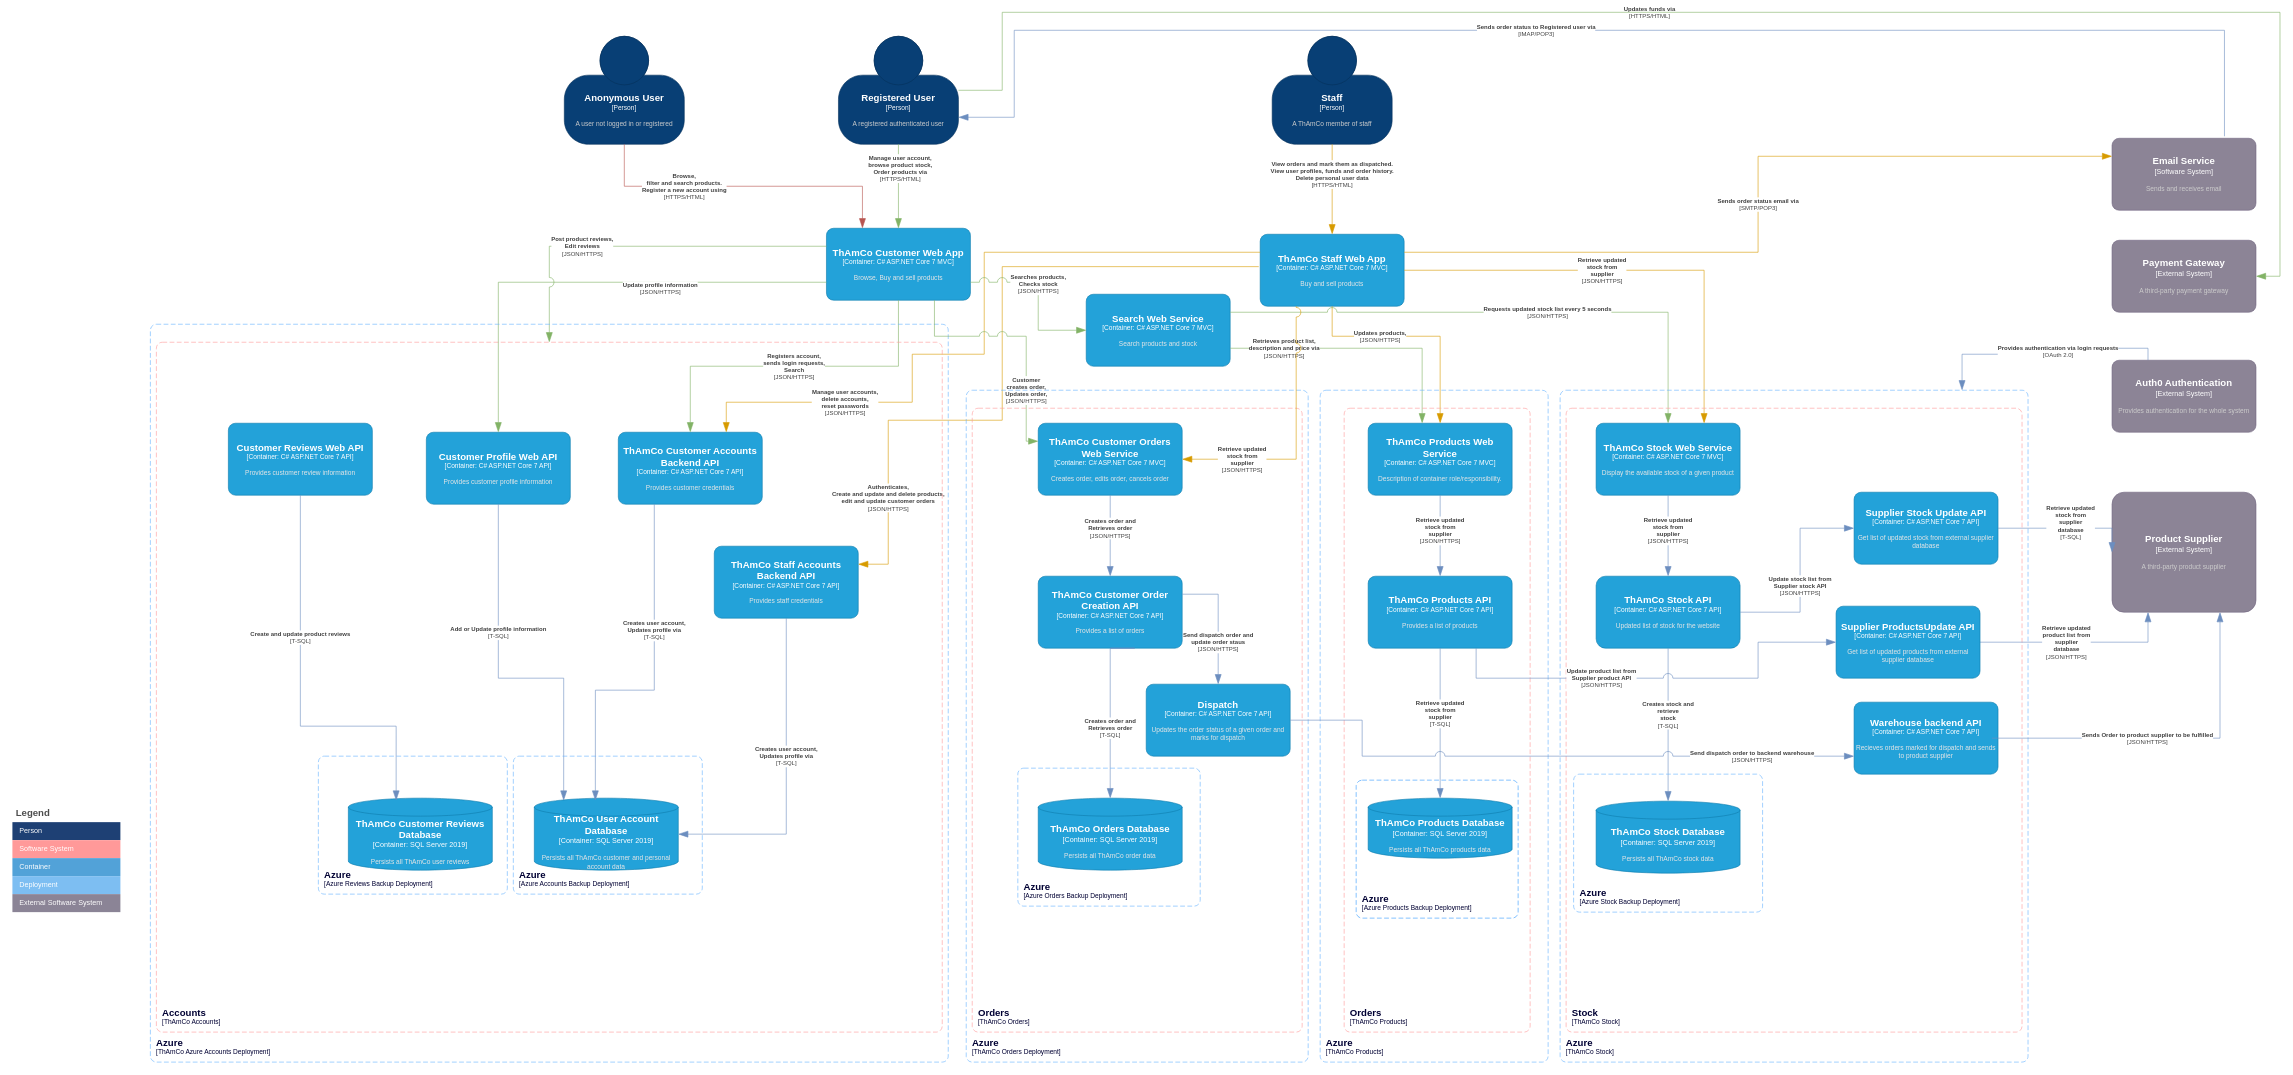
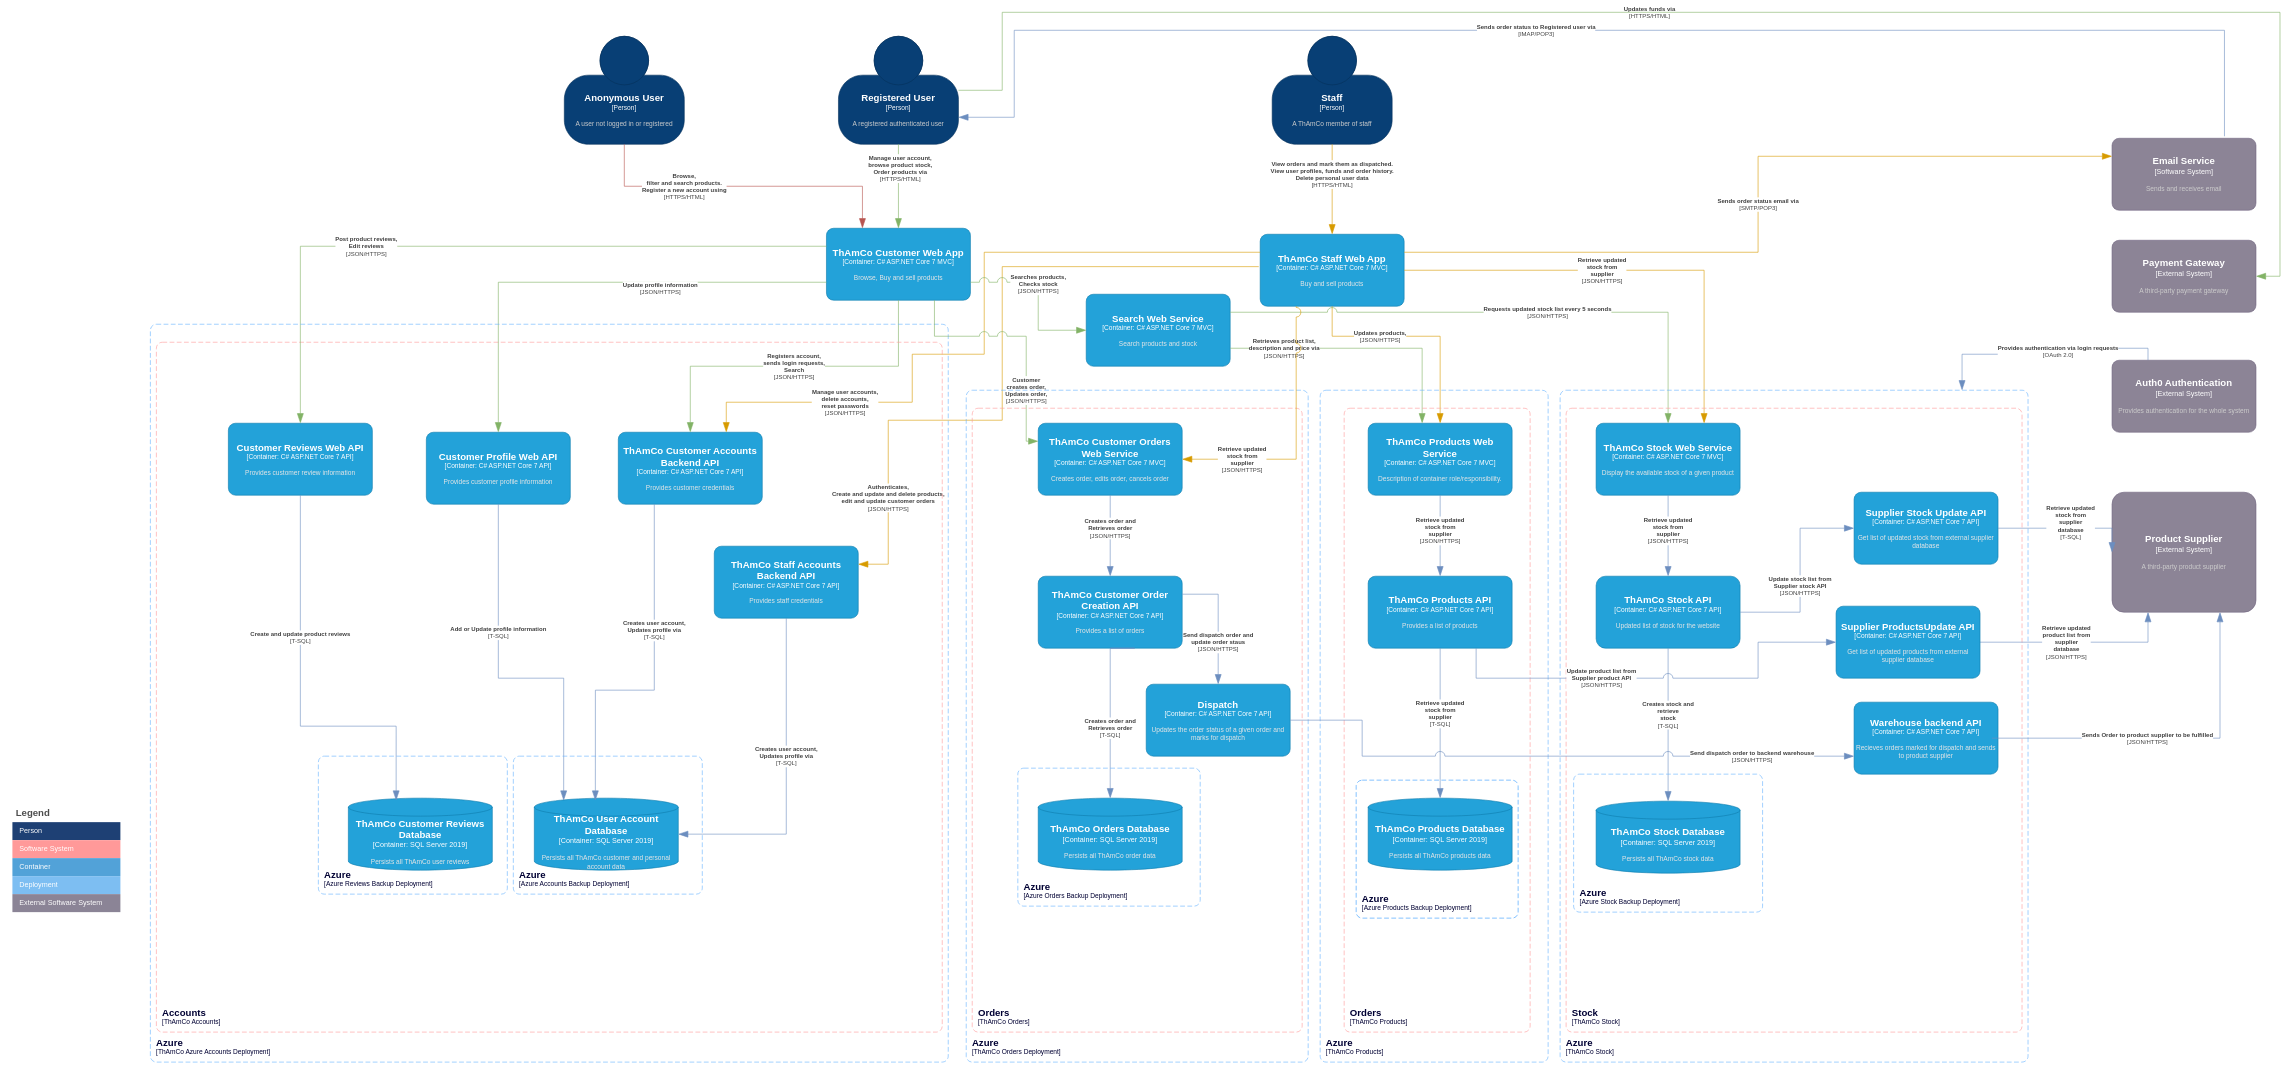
edge "ThAmCo Customer Web App [Container: C# ASP.NET Core 7 MVC] Browse, Buy and sell products" -> "Accounts [ThAmCo Accounts]": now "ThAmCo Customer Web App [Container: C# ASP.NET Core 7 MVC] Browse, Buy and sell products" -> "Customer Reviews Web API [Container: C# ASP.NET Core 7 API] Provides customer review information"
node "ThAmCo Products Database [Container: SQL Server 2019] Persists all ThAmCo products data": size 144x60 -> 144x72
